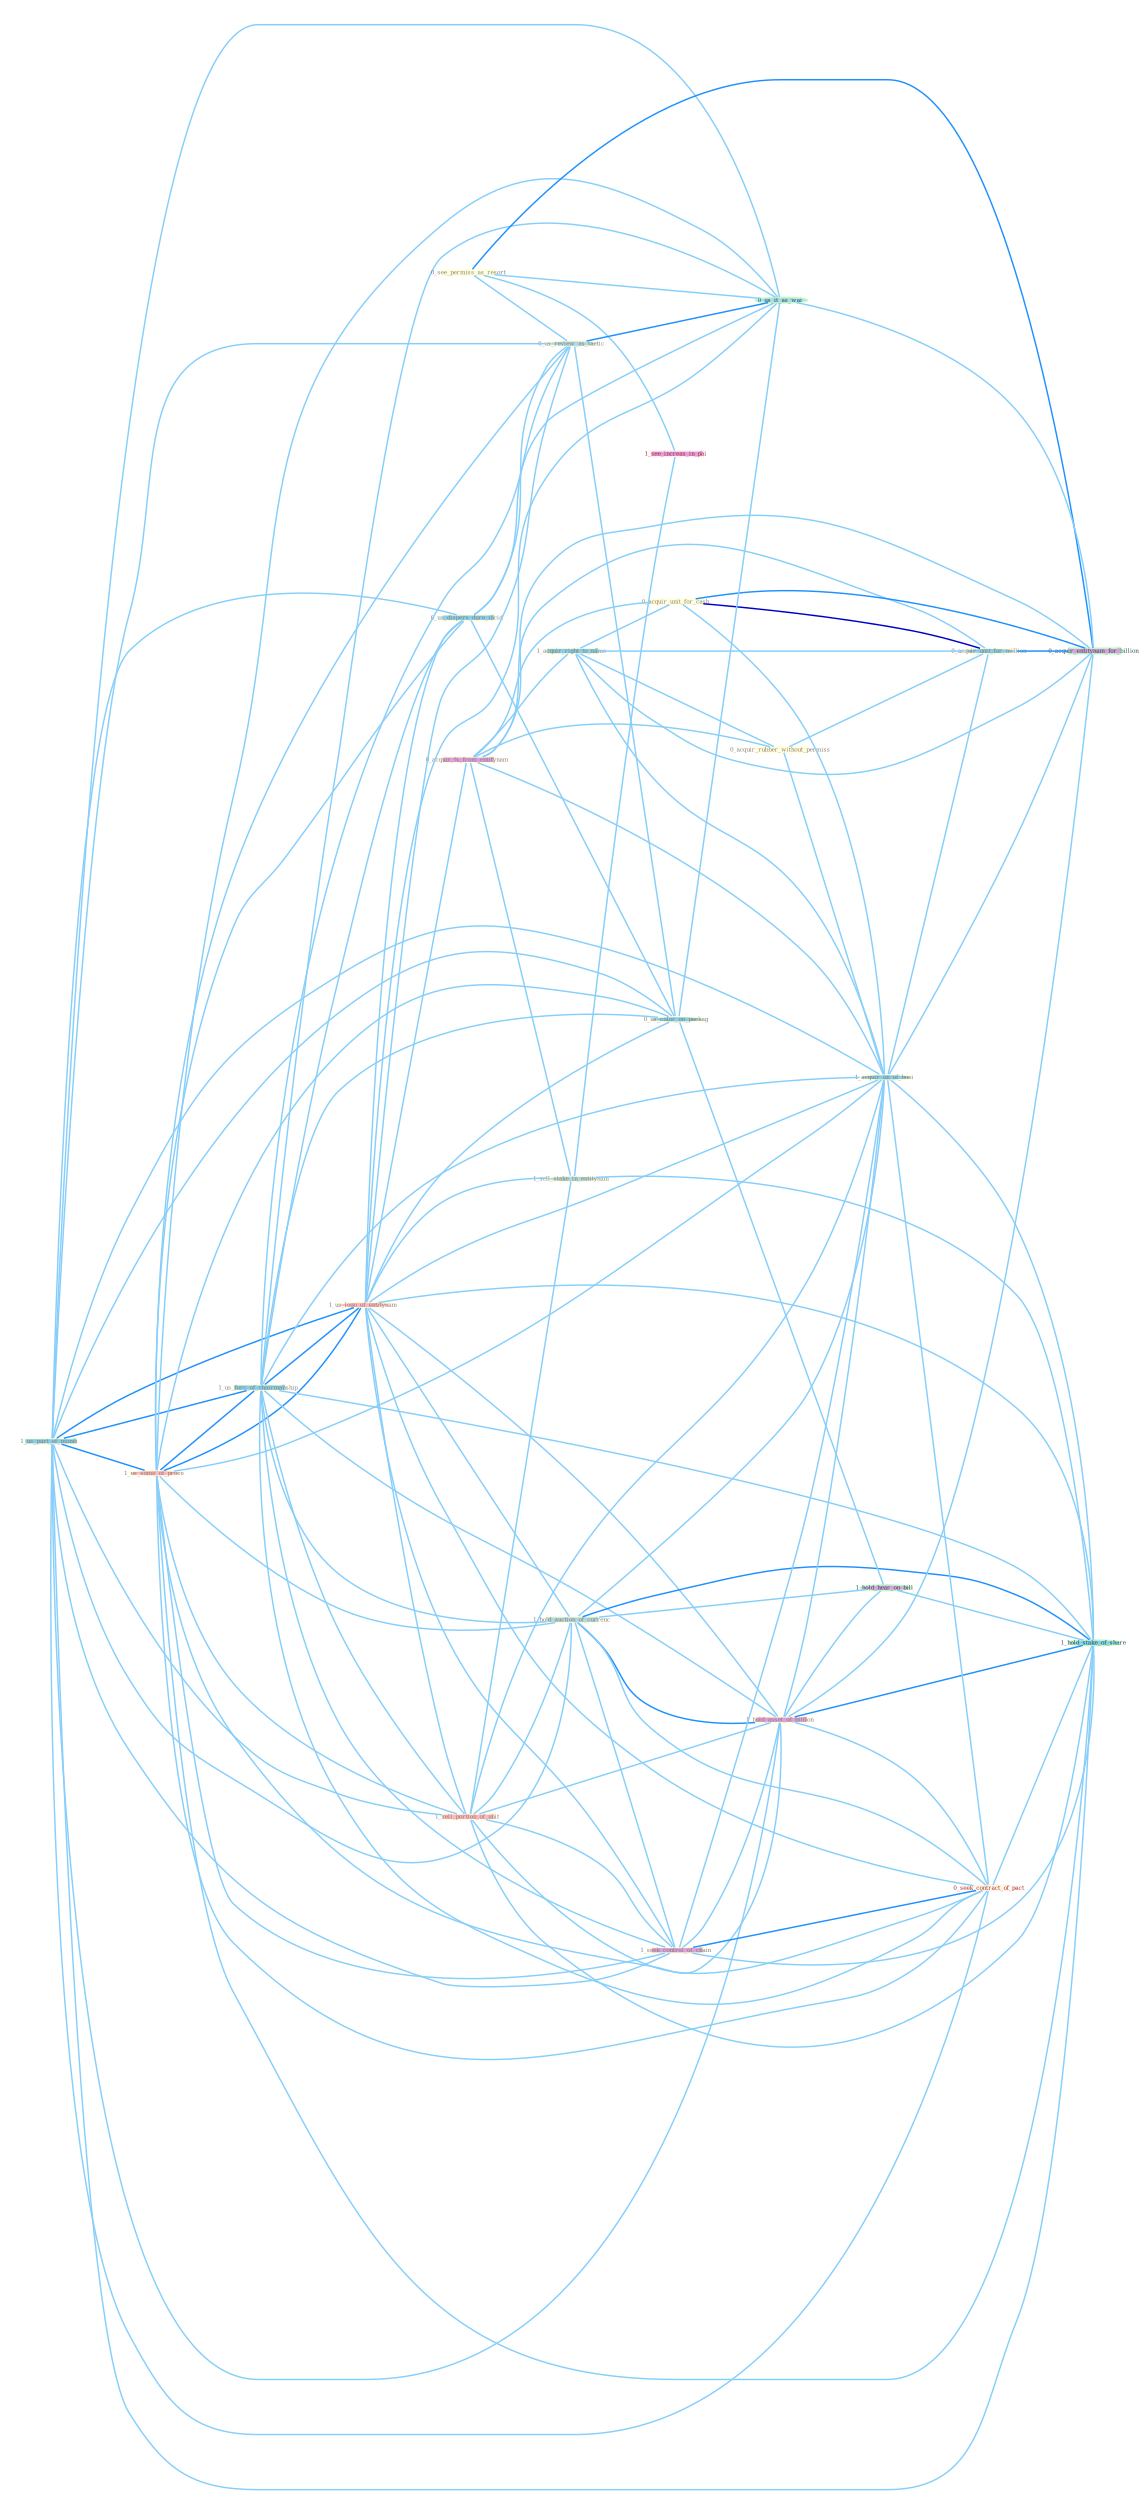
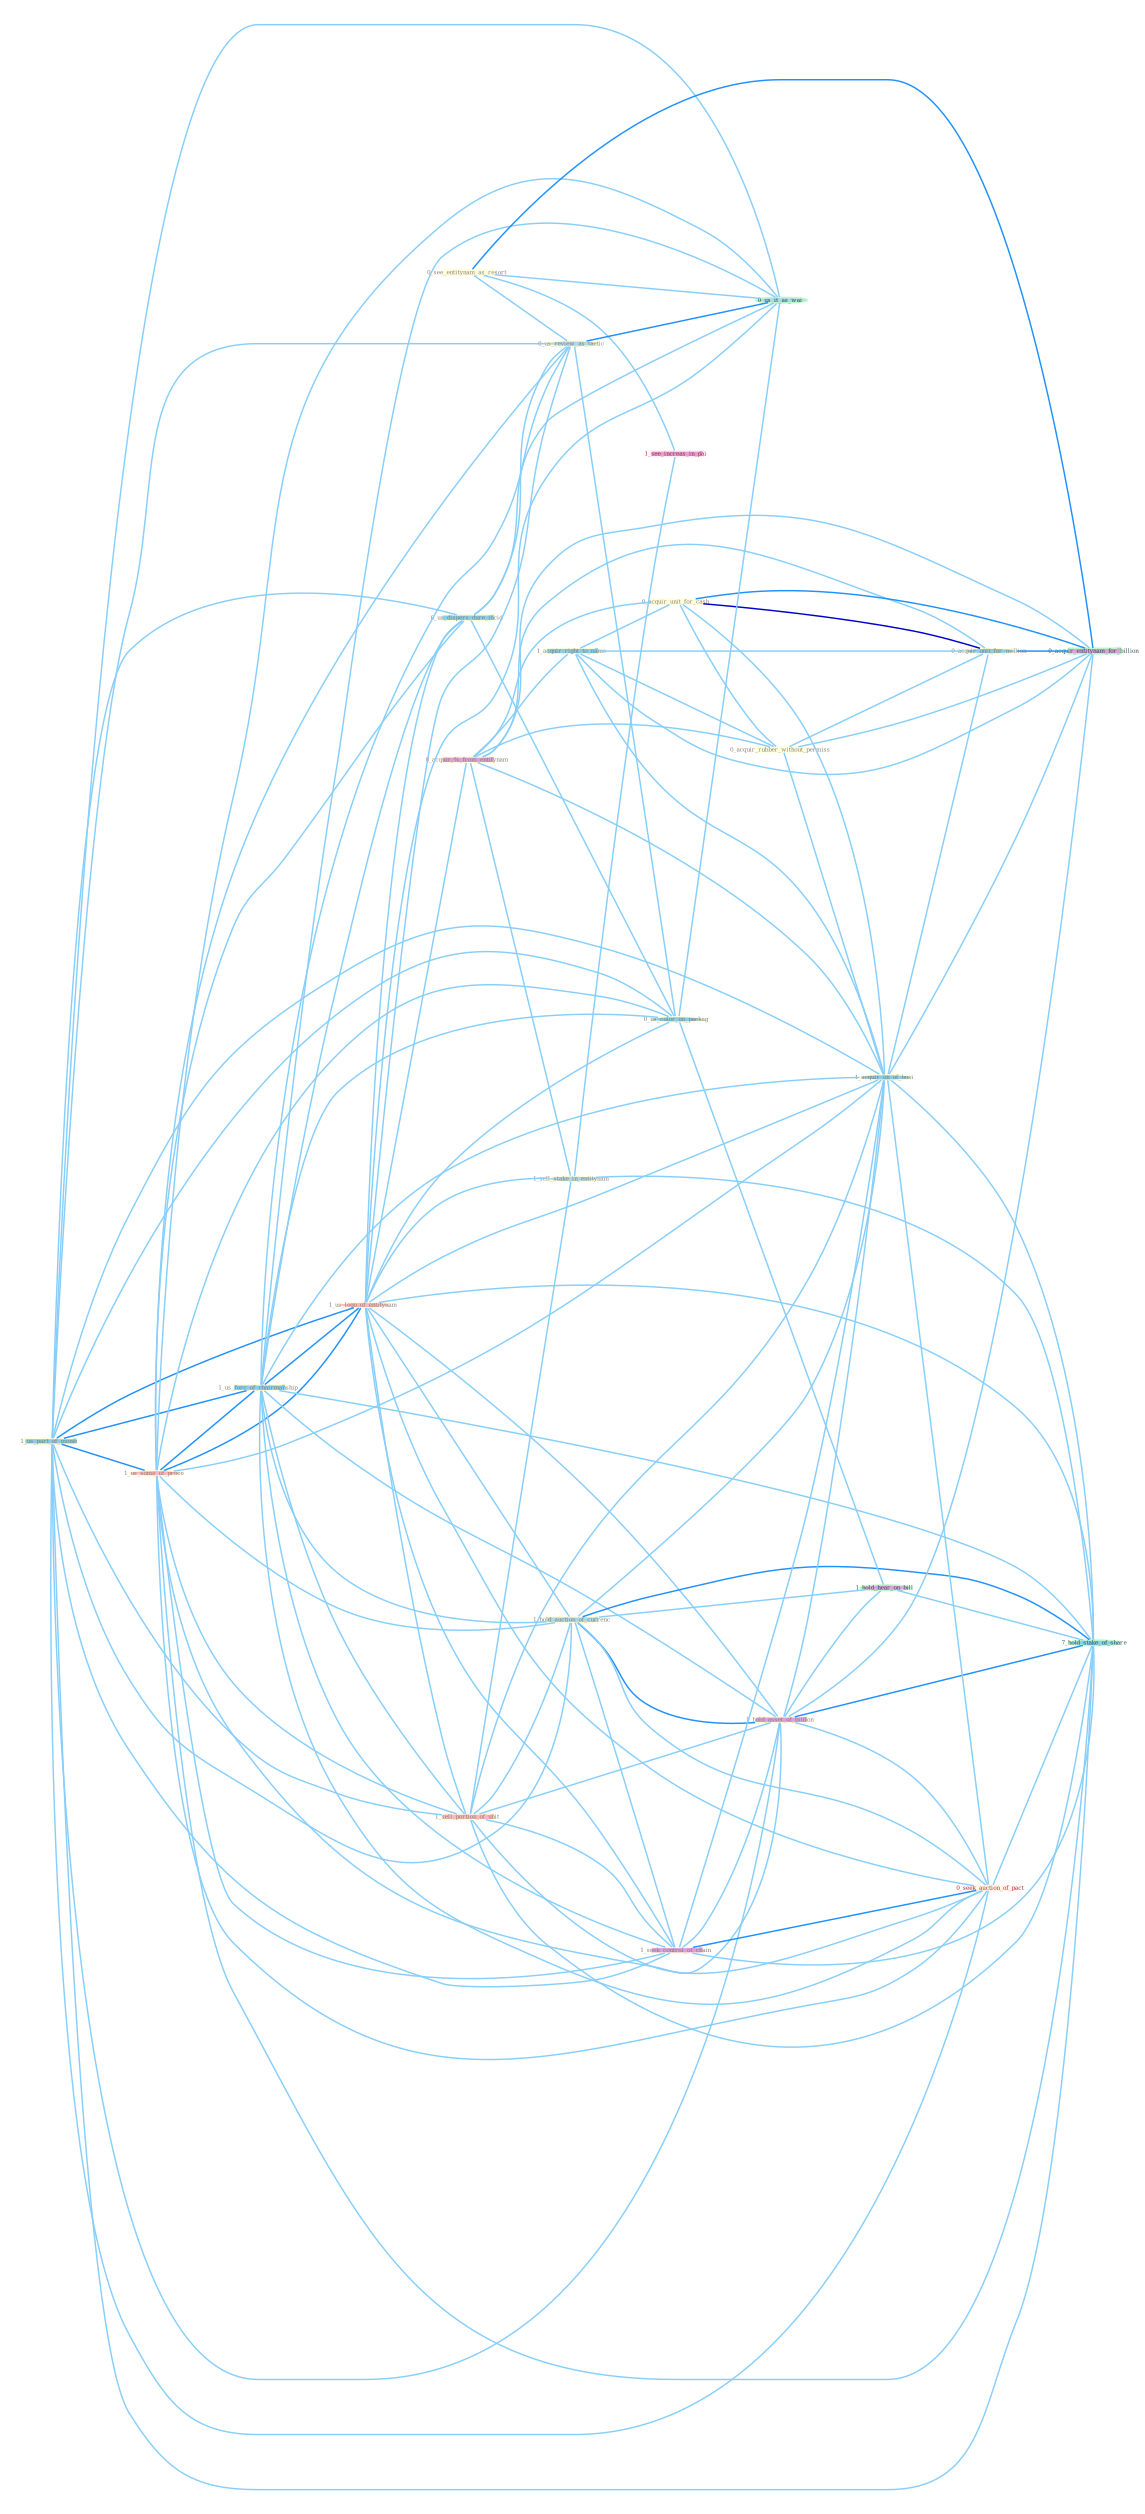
node "0_see_permiss_as_resort": label "0_see_permiss_as_resort" -> "0_see_entitynam_as_resort"
edge "0_us_it_as_wai" -- "0_acquir_entitynam_for_billion": now "0_acquir_rubber_without_permiss" -- "0_acquir_entitynam_for_billion"
edge "0_acquir_unit_for_cash" -- "0_acquir_rubber_without_permiss": added
node "1_hold_stake_of_share": label "1_hold_stake_of_share" -> "7_hold_stake_of_share"
node "0_seek_contract_of_pact": label "0_seek_contract_of_pact" -> "0_seek_auction_of_pact"
